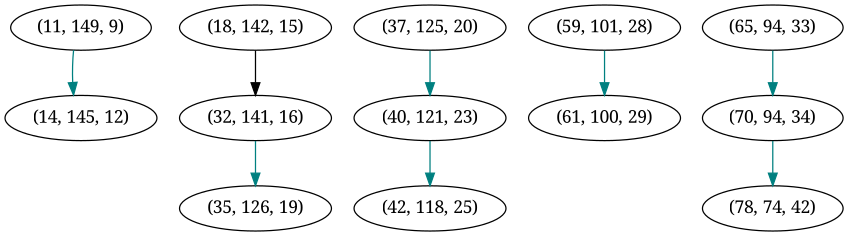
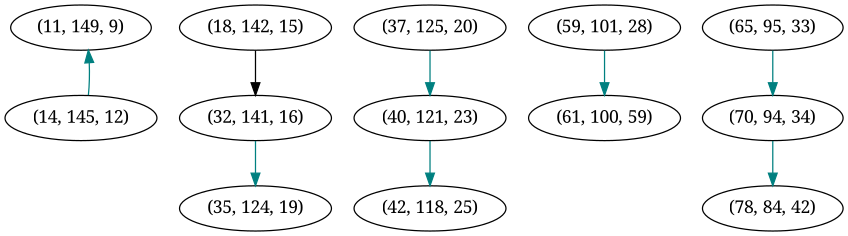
node "(65, 94, 33)": label "(65, 94, 33)" -> "(65, 95, 33)"
edge "(11, 149, 9)" -> "(14, 145, 12)": reversed
node "(61, 100, 29)": label "(61, 100, 29)" -> "(61, 100, 59)"
node "(35, 126, 19)": label "(35, 126, 19)" -> "(35, 124, 19)"
node "(78, 74, 42)": label "(78, 74, 42)" -> "(78, 84, 42)"
